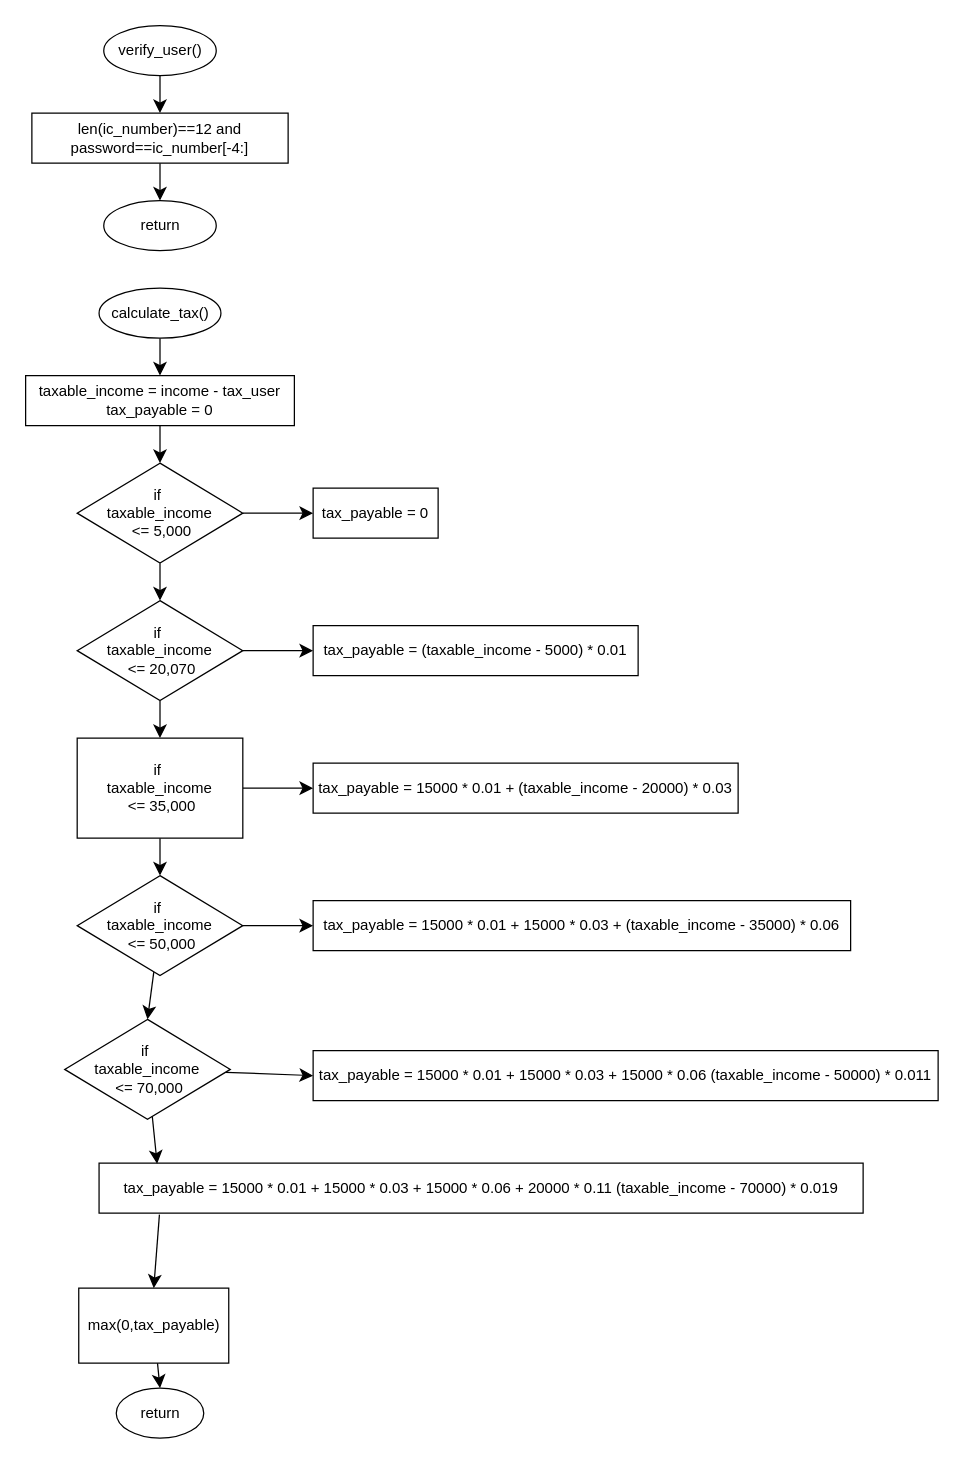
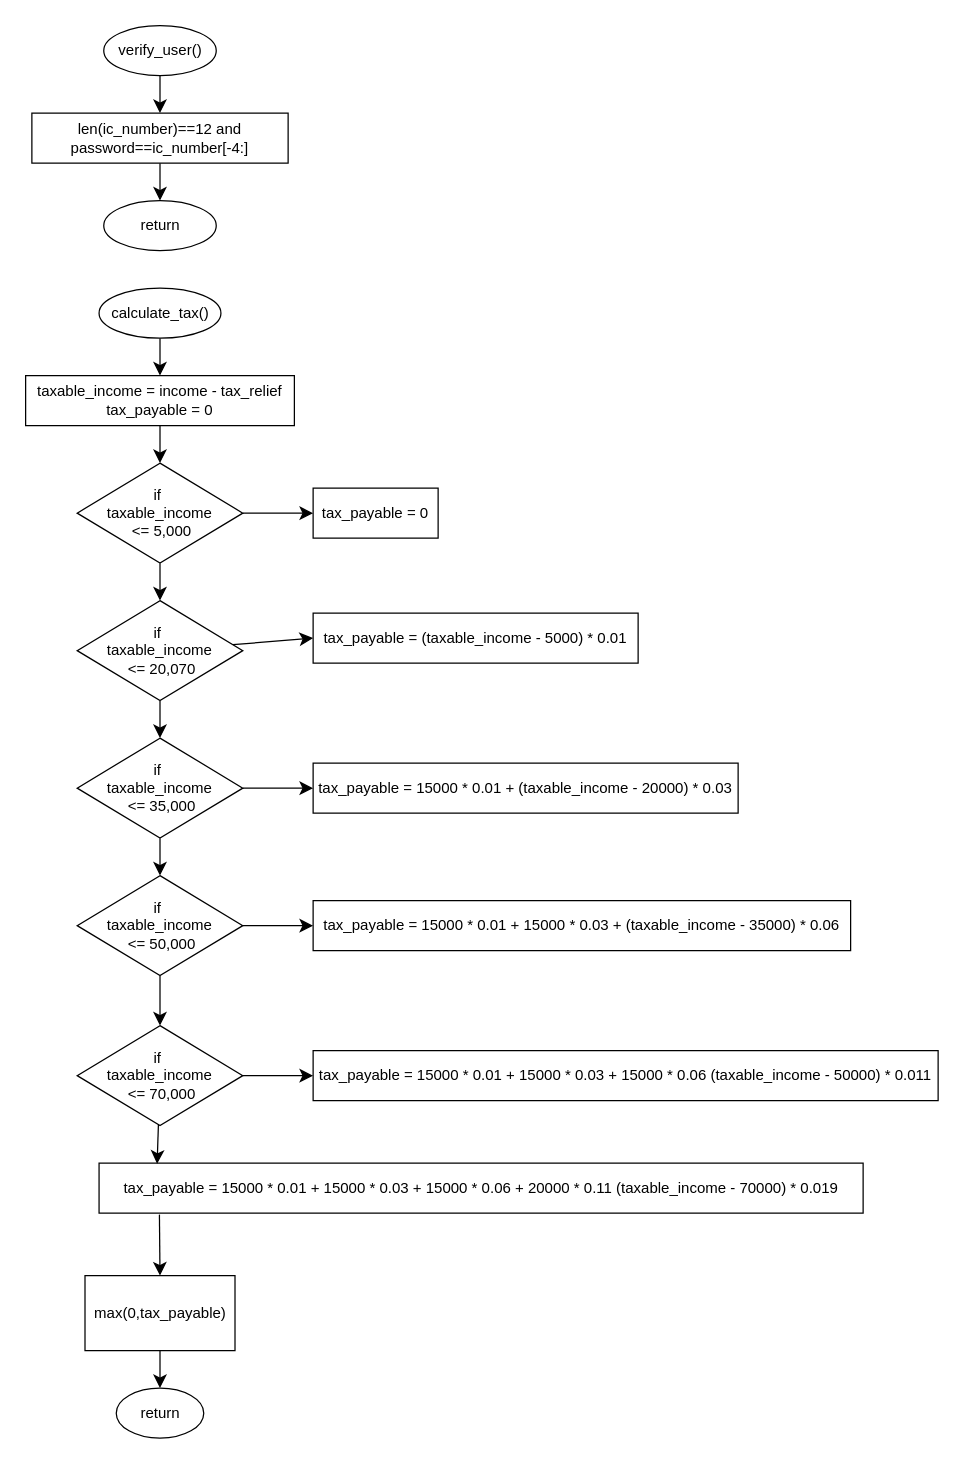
node "taxable_income = income - tax_user tax_payable = 0": label "taxable_income = income - tax_user tax_payable = 0" -> "taxable_income = income - tax_relief tax_payable = 0"
node "tax_payable = (taxable_income - 5000) * 0.01": moved (476, 651) -> (476, 638)
node "if taxable_income <= 35,000": shape rectangle -> diamond
node "if taxable_income <= 70,000": moved (148, 1069) -> (160, 1076)
node "max(0,tax_payable)": moved (154, 1326) -> (160, 1313)
